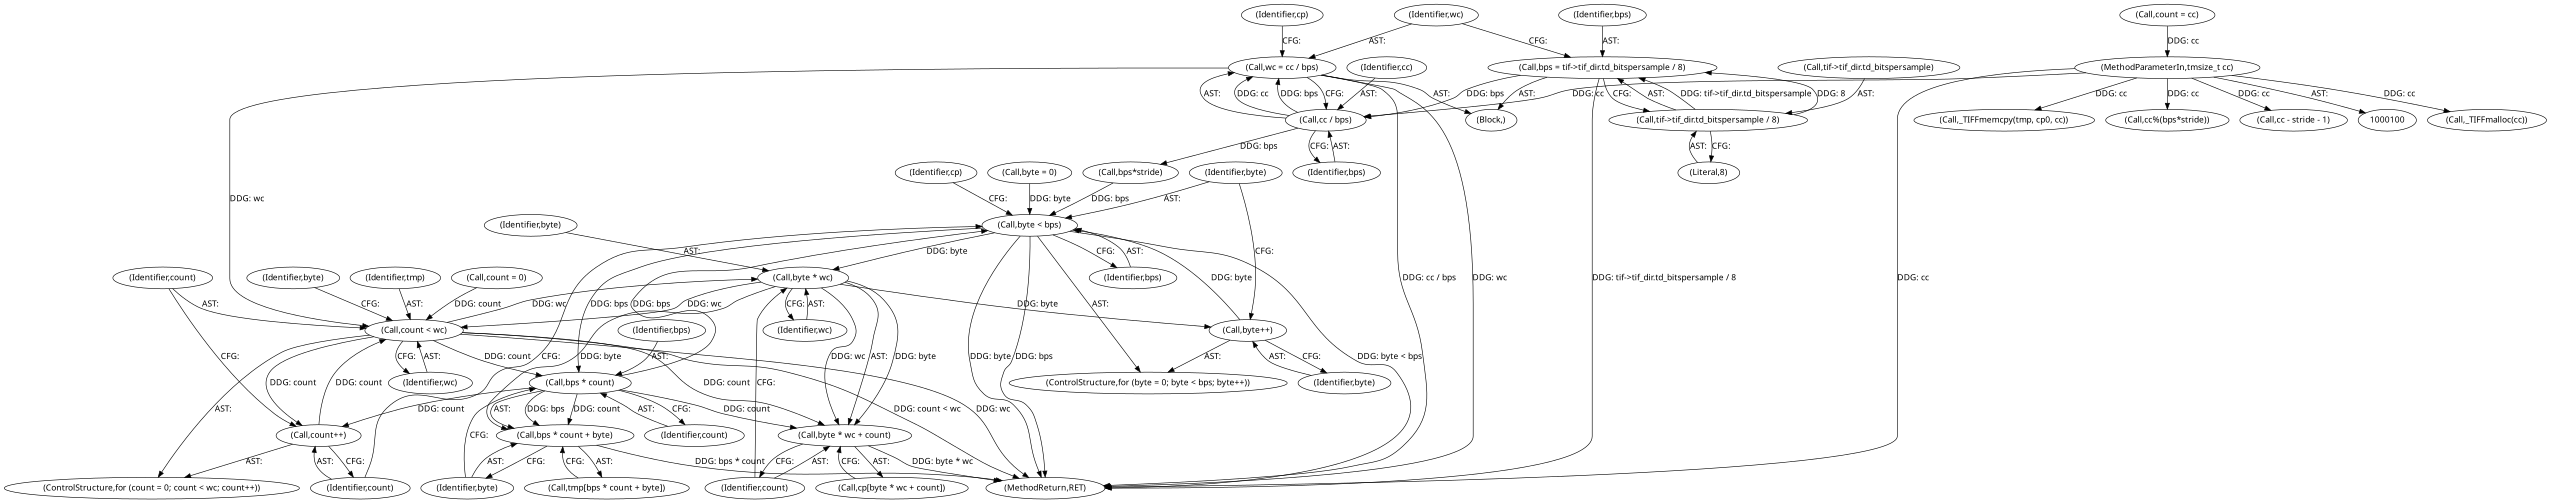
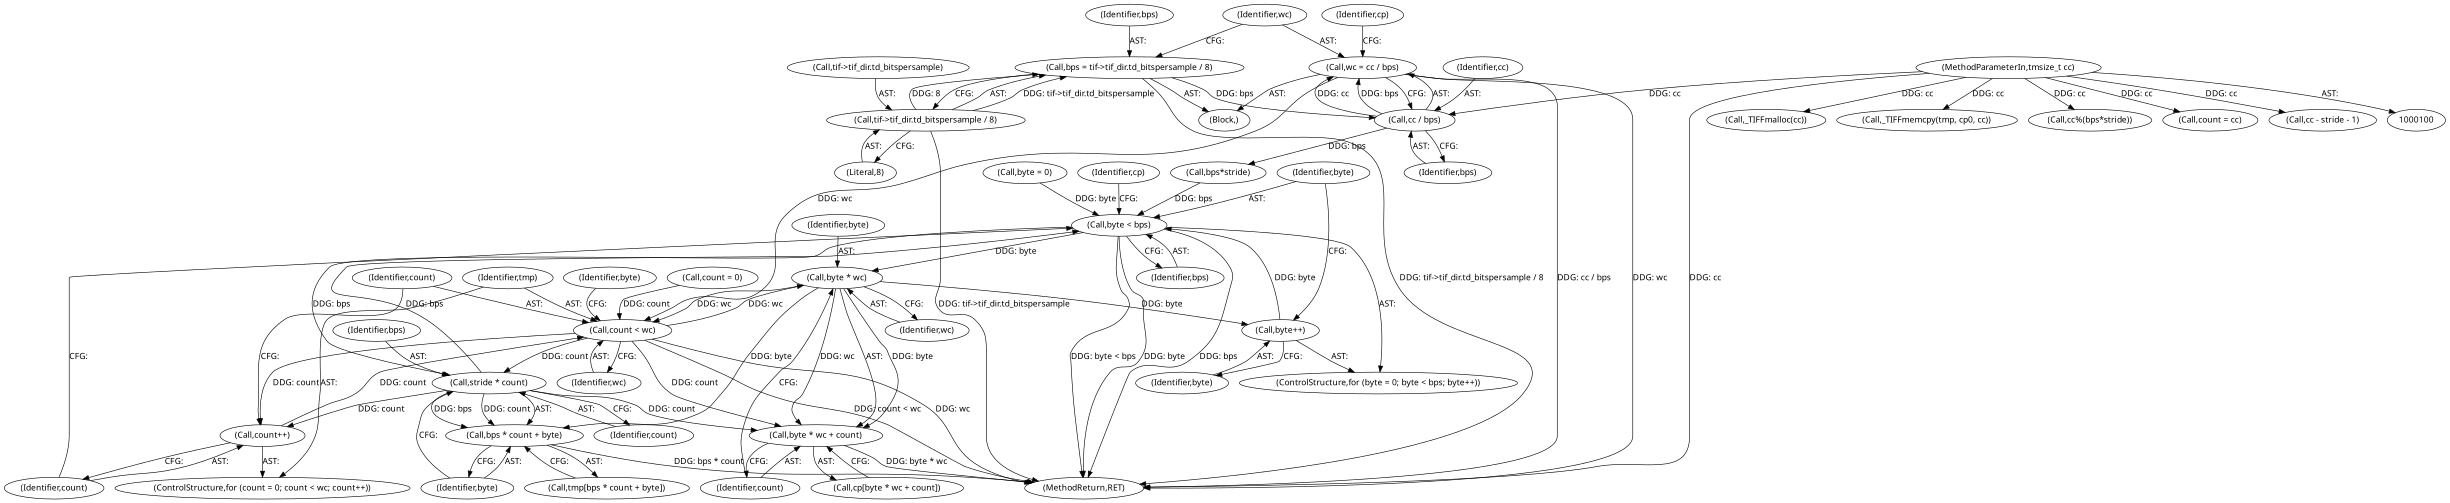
edge "(Call,count = cc)" -> "(MethodParameterIn,tmsize_t cc)": reversed
edge "(Call,tif->tif_dir.td_bitspersample / 8)" -> "(MethodReturn,RET)": added, label "DDG: tif->tif_dir.td_bitspersample"
edge "(Call,count < wc)" -> "(ControlStructure,for (count = 0; count < wc; count++))": now "(Identifier,tmp)" -> "(ControlStructure,for (count = 0; count < wc; count++))"
node "(Call,bps * count)": label "(Call,bps * count)" -> "(Call,stride * count)"
